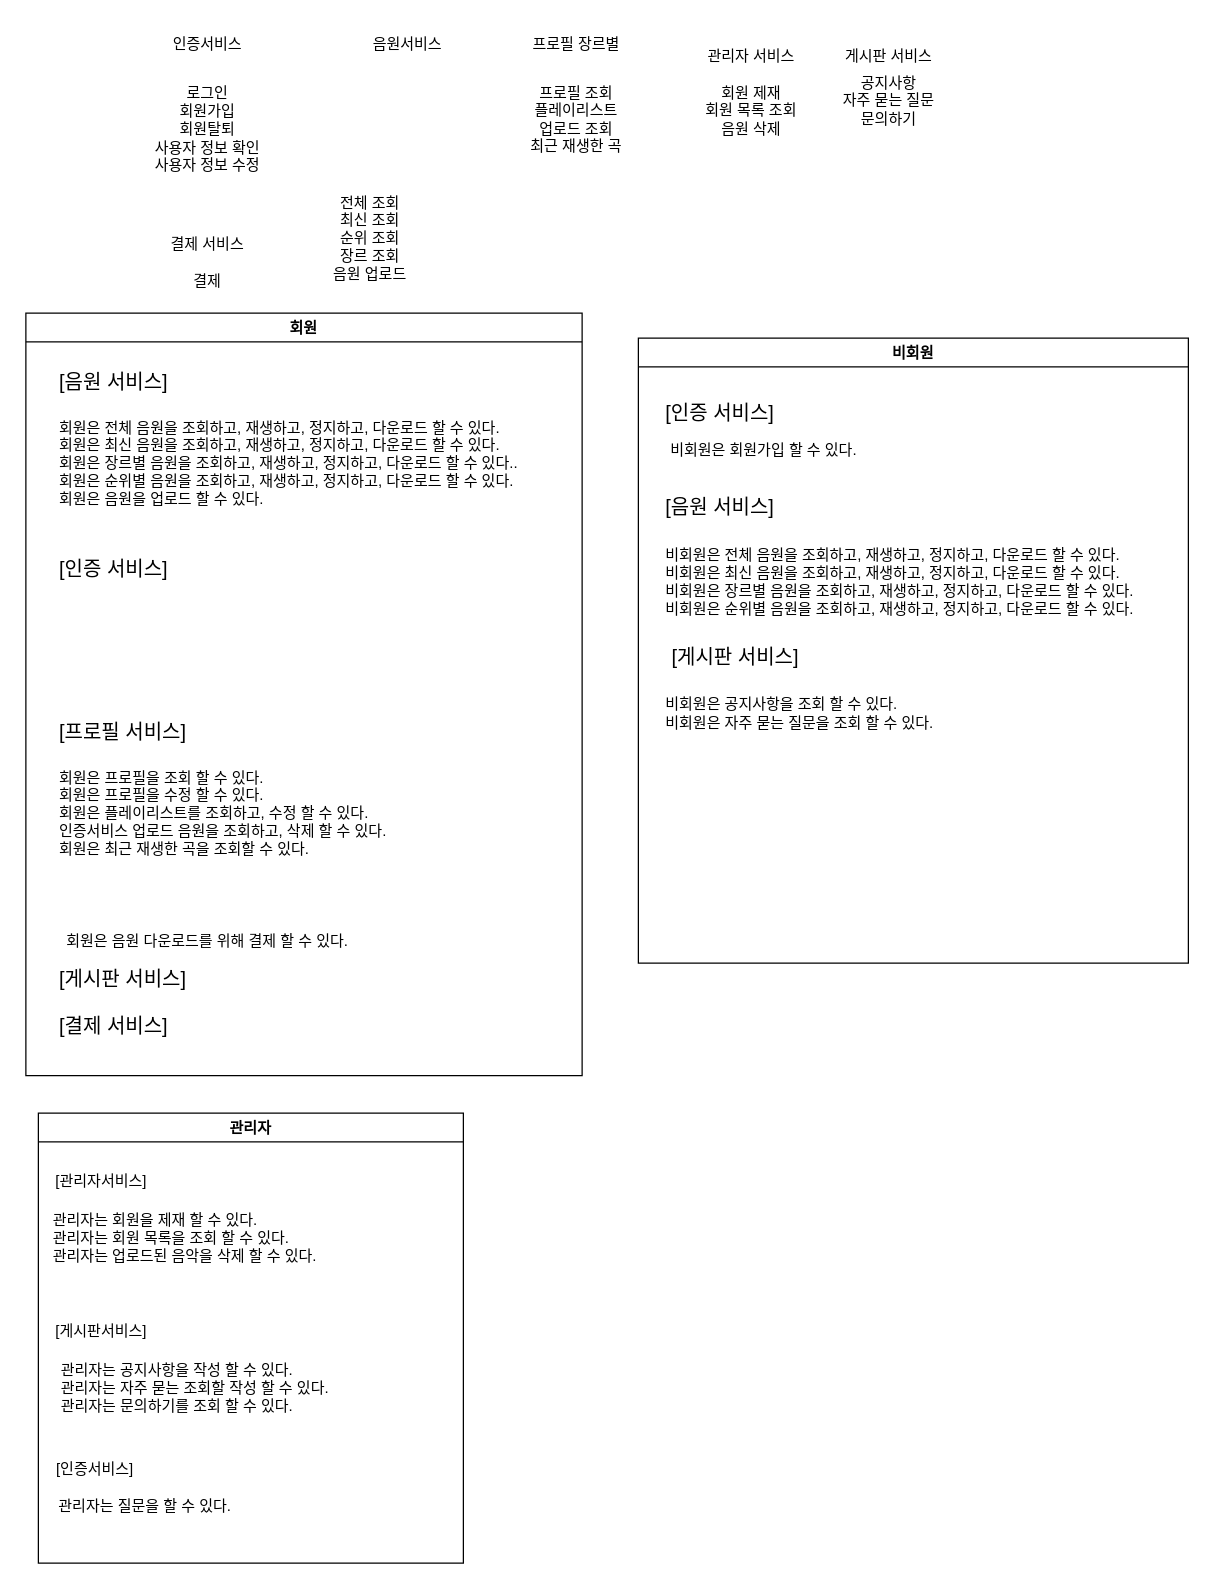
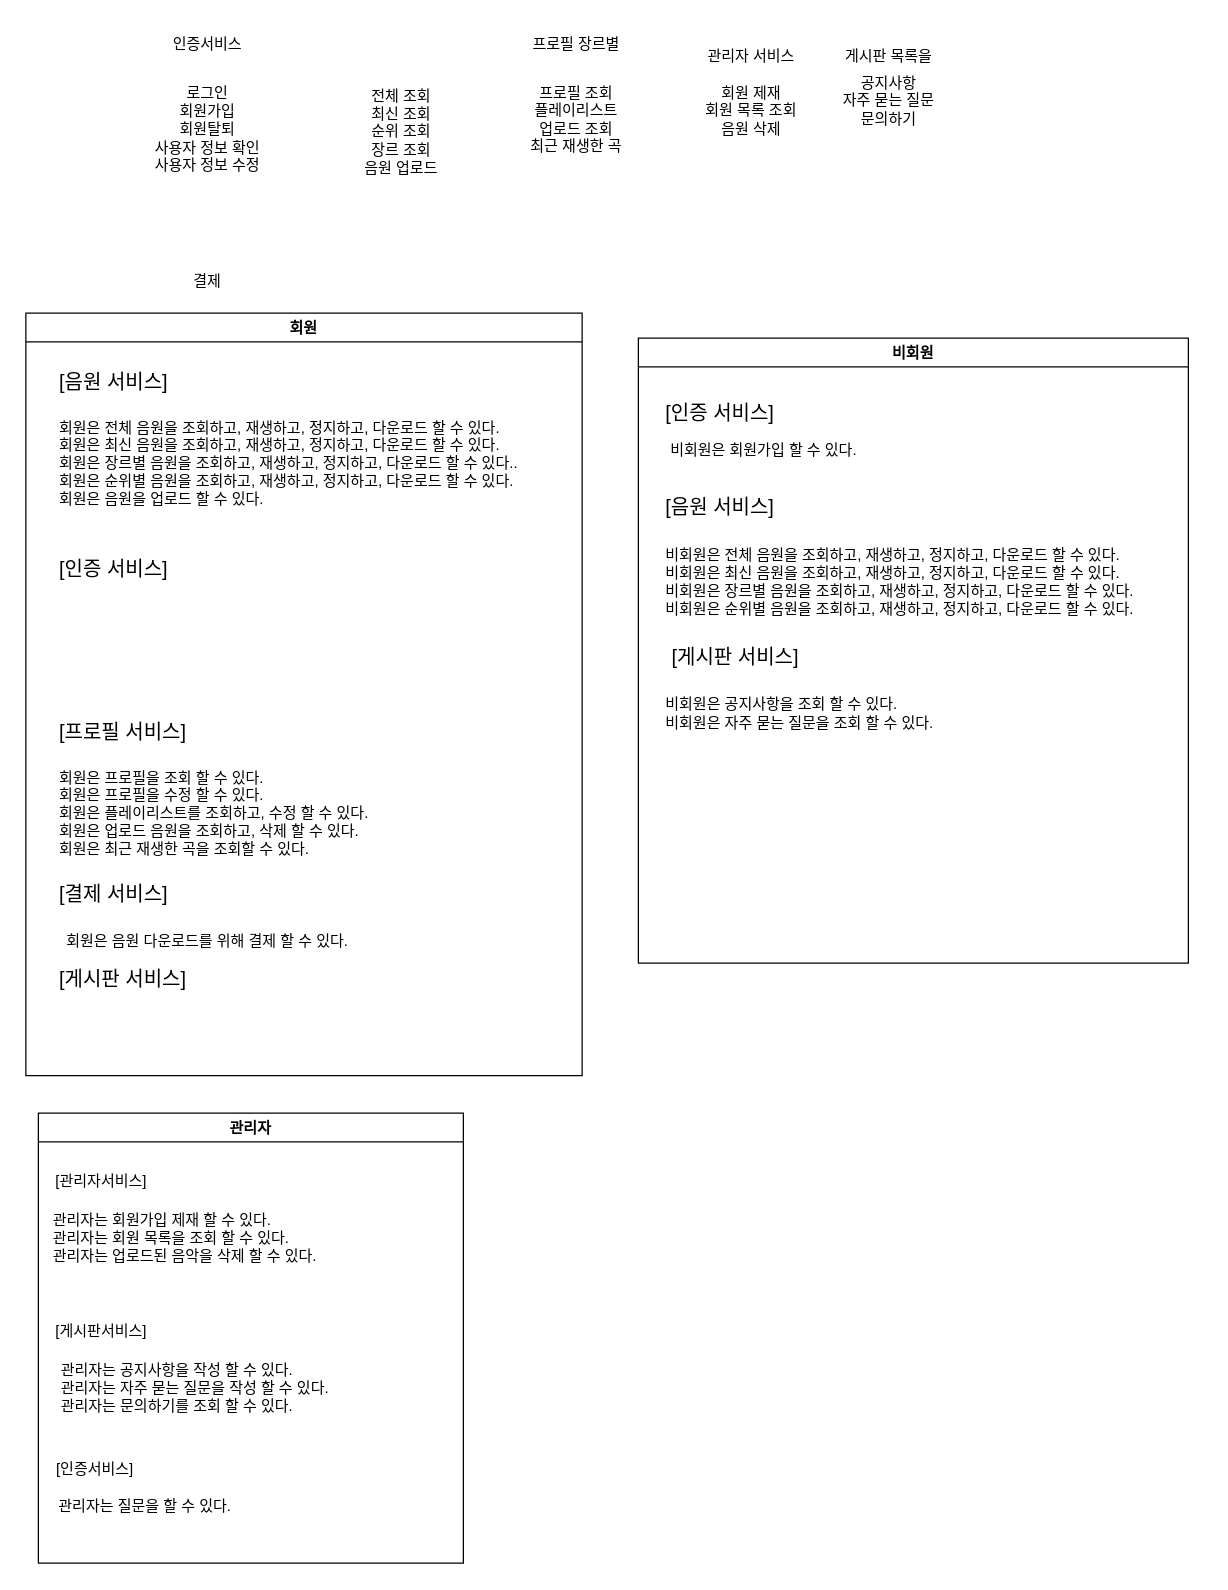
node "음원서비스": removed
node "게시판 서비스": label "게시판 서비스" -> "게시판 목록을"
node "전체 조회 최신 조회 순위 조회 장르 조회 음원 업로드": moved (369, 238) -> (401, 132)
node "결제 서비스": removed
node "회원은 프로필을 조회 할 수 있다. 회원은 프로필을 수정 할 수 있다. 회원은 플레이리스트를 조회하고, 수정 할 수 있다. 인증서비스 업로드 음원을 조회하고, 삭제 할 수 있다. 회원은 최근 재생한 곡을 조회할 수 있다.": label "회원은 프로필을 조회 할 수 있다. 회원은 프로필을 수정 할 수 있다. 회원은 플레이리스트를 조회하고, 수정 할 수 있다. 인증서비스 업로드 음원을 조회하고, 삭제 할 수 있다. 회원은 최근 재생한 곡을 조회할 수 있다." -> "회원은 프로필을 조회 할 수 있다. 회원은 프로필을 수정 할 수 있다. 회원은 플레이리스트를 조회하고, 수정 할 수 있다. 회원은 업로드 음원을 조회하고, 삭제 할 수 있다. 회원은 최근 재생한 곡을 조회할 수 있다."
node "[결제 서비스]": moved (132, 1026) -> (132, 894)
node "관리자는 회원을 제재 할 수 있다. 관리자는 회원 목록을 조회 할 수 있다. 관리자는 업로드된 음악을 삭제 할 수 있다.": label "관리자는 회원을 제재 할 수 있다. 관리자는 회원 목록을 조회 할 수 있다. 관리자는 업로드된 음악을 삭제 할 수 있다." -> "관리자는 회원가입 제재 할 수 있다. 관리자는 회원 목록을 조회 할 수 있다. 관리자는 업로드된 음악을 삭제 할 수 있다."
node "관리자는 공지사항을 작성 할 수 있다. 관리자는 자주 묻는 조회할 작성 할 수 있다. 관리자는 문의하기를 조회 할 수 있다.": label "관리자는 공지사항을 작성 할 수 있다. 관리자는 자주 묻는 조회할 작성 할 수 있다. 관리자는 문의하기를 조회 할 수 있다." -> "관리자는 공지사항을 작성 할 수 있다. 관리자는 자주 묻는 질문을 작성 할 수 있다. 관리자는 문의하기를 조회 할 수 있다."
